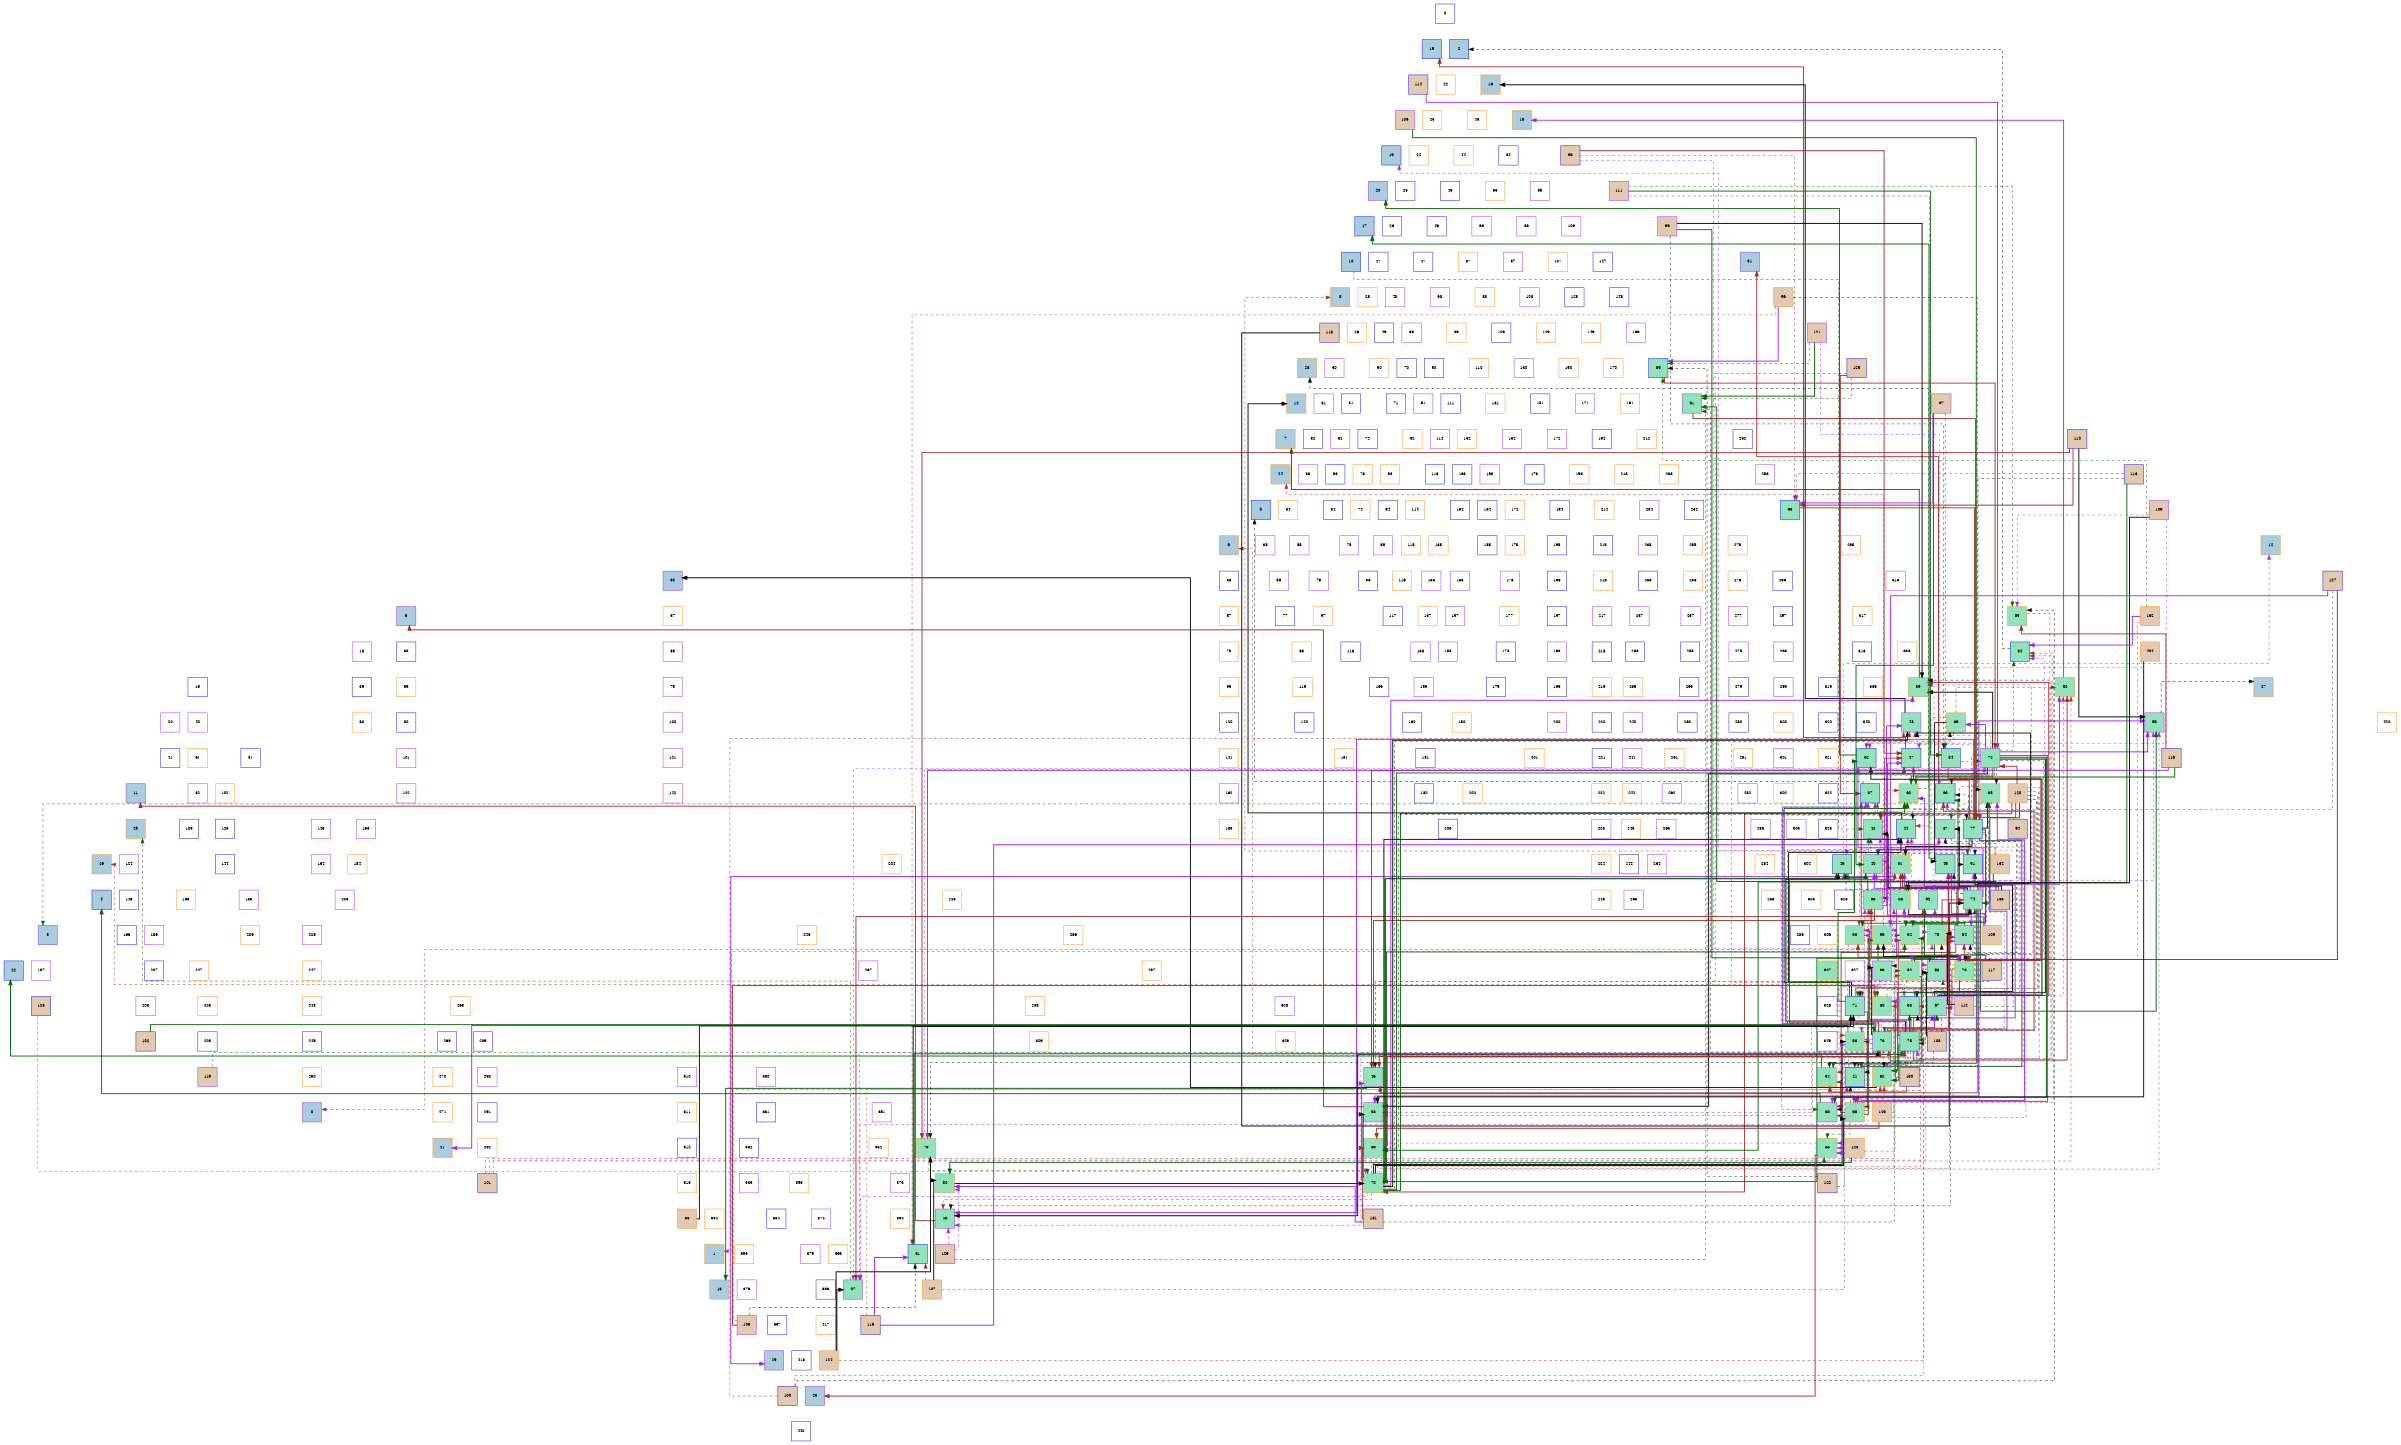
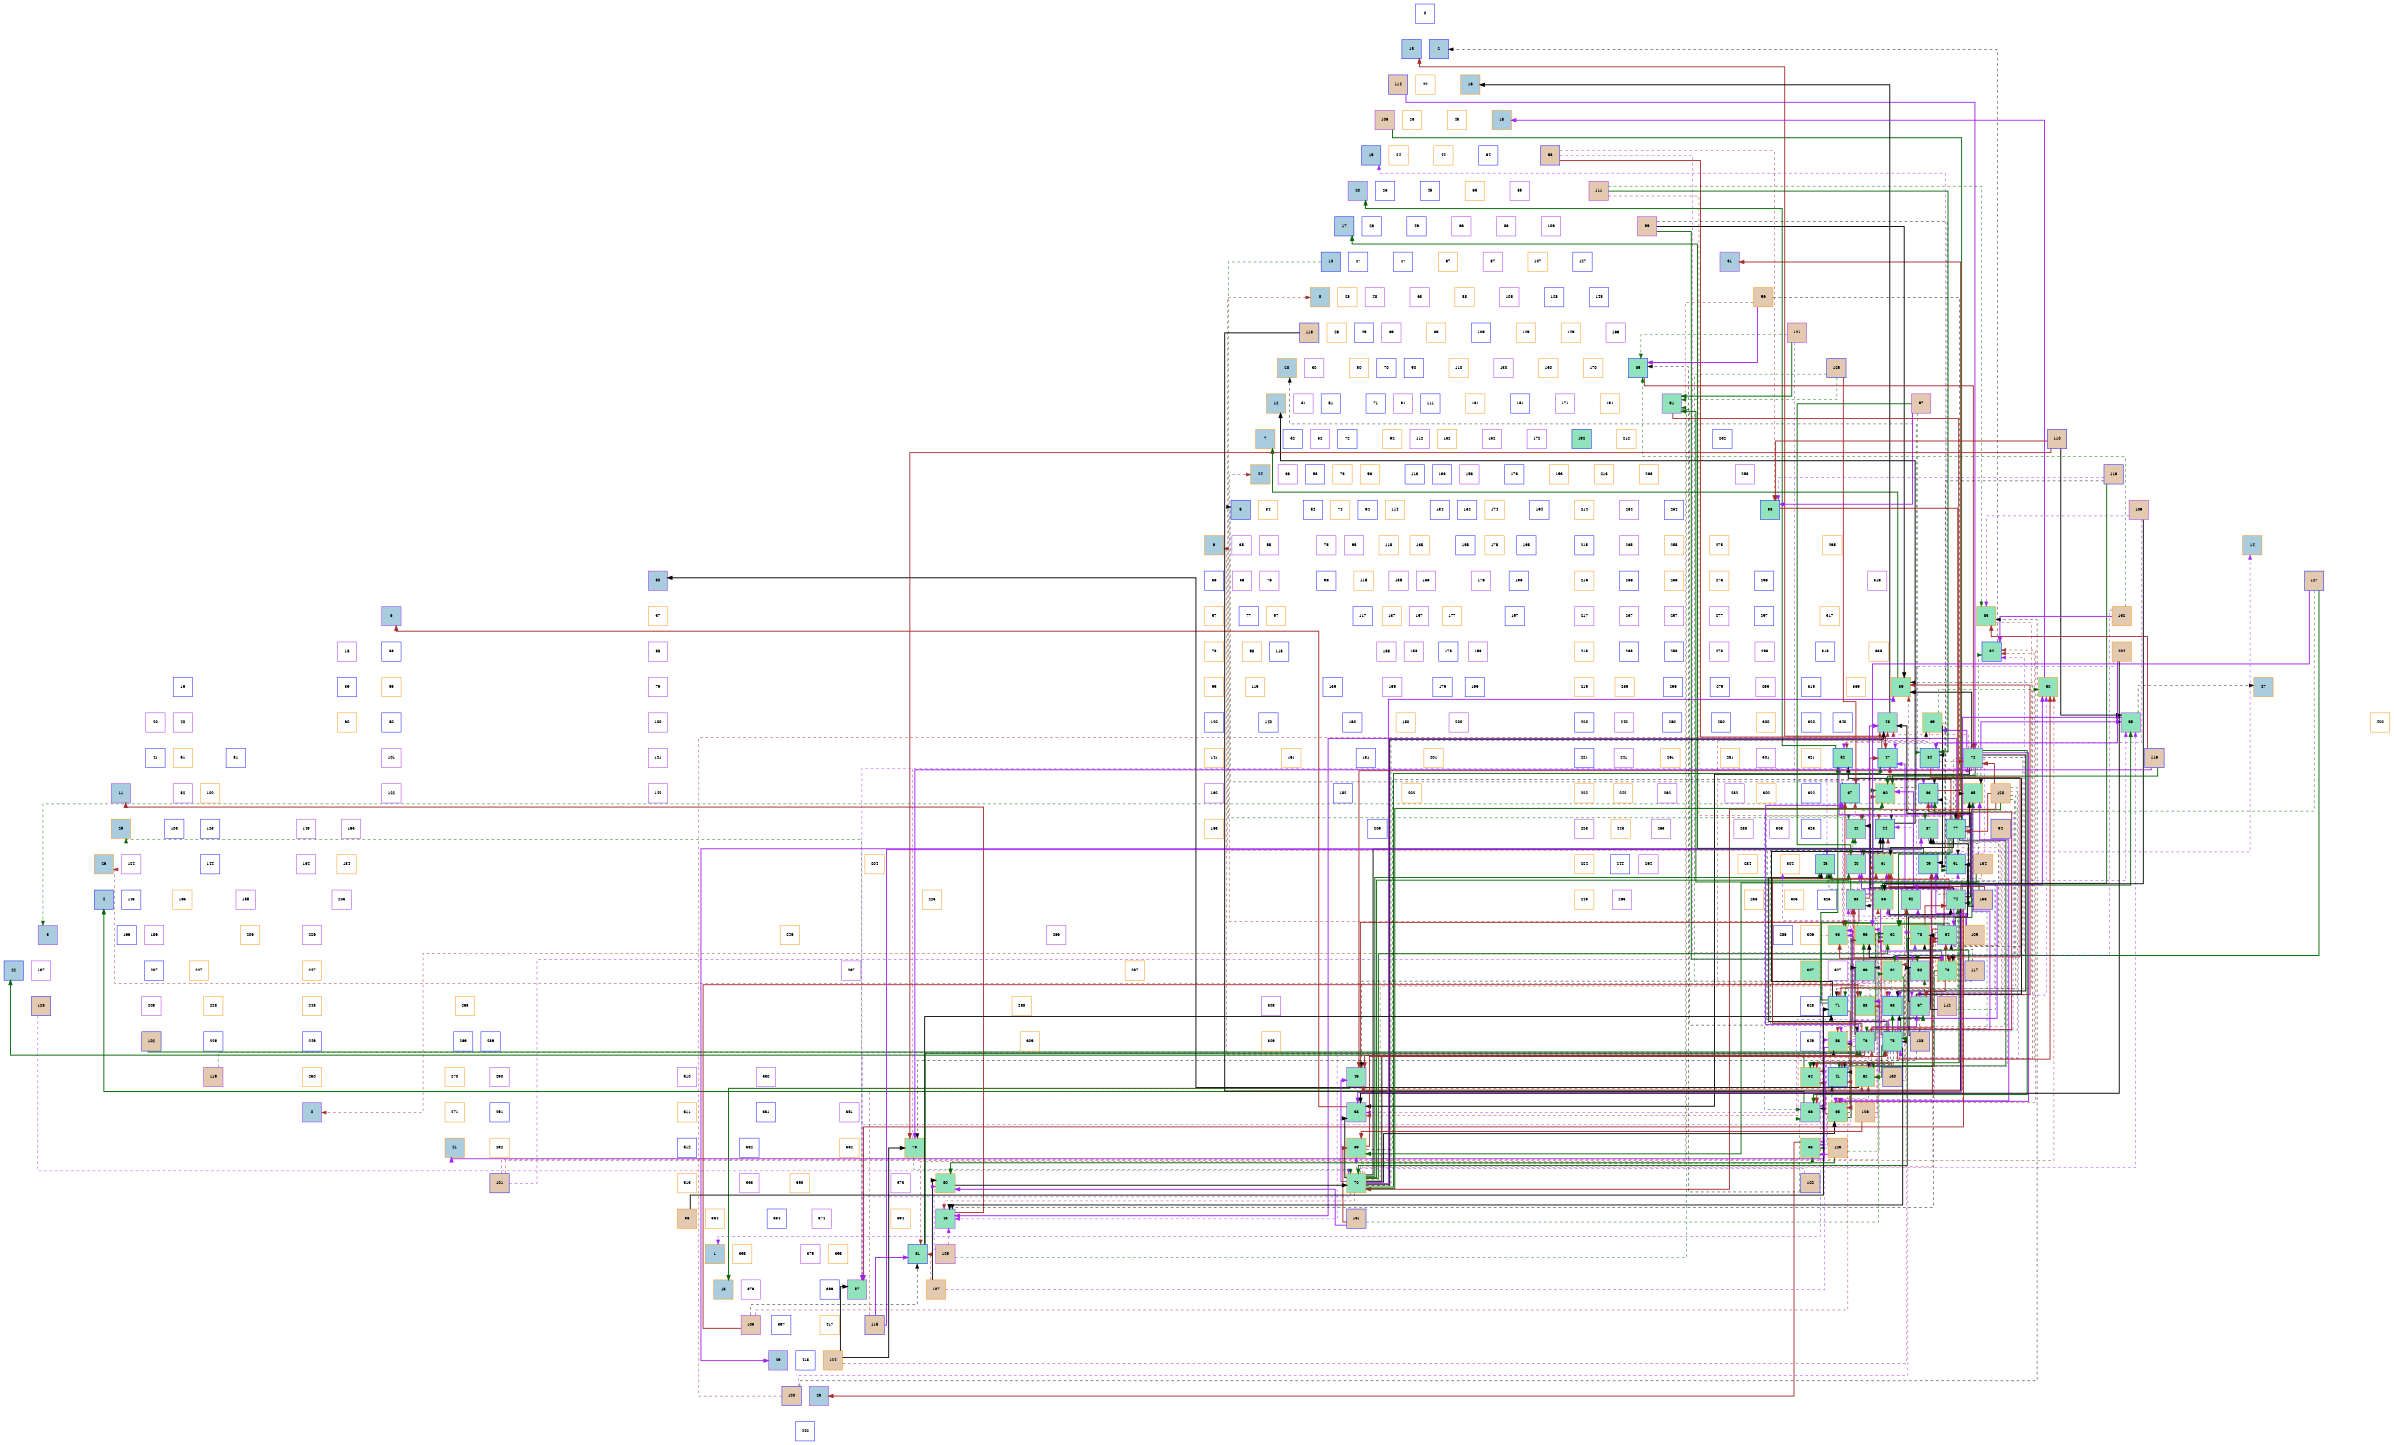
node "192": fillcolor #ffffff -> #91e3bb
node "218": color blue -> darkorange
edge "404" -> "84": added
node "266": color darkorange -> purple
edge "126" -> "42": now "126" -> "304"
